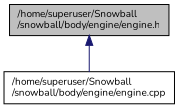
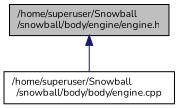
node "/home/superuser/Snowball /snowball/body/engine/engine.cpp": label "/home/superuser/Snowball /snowball/body/engine/engine.cpp" -> "/home/superuser/Snowball /snowball/body/body/engine.cpp"
